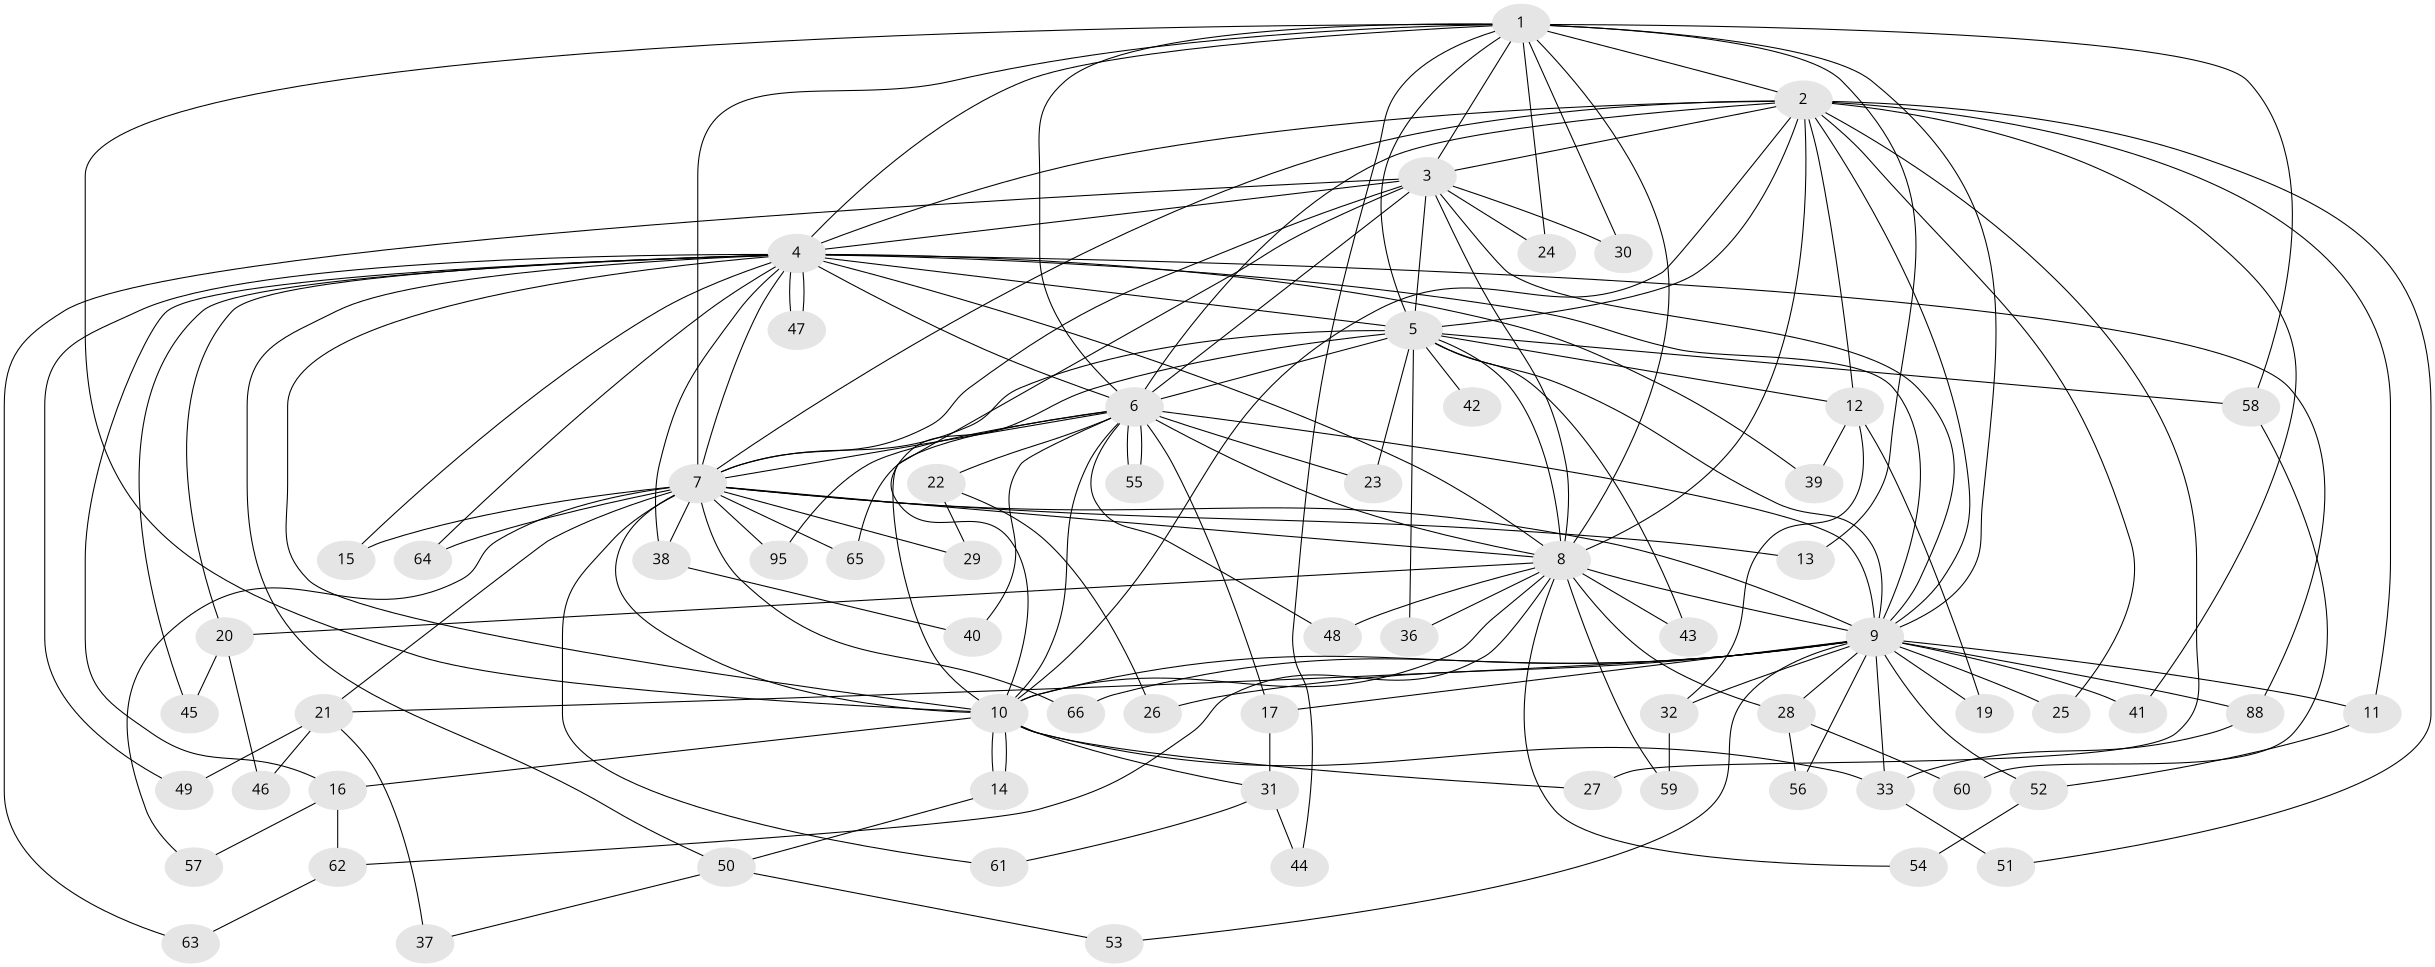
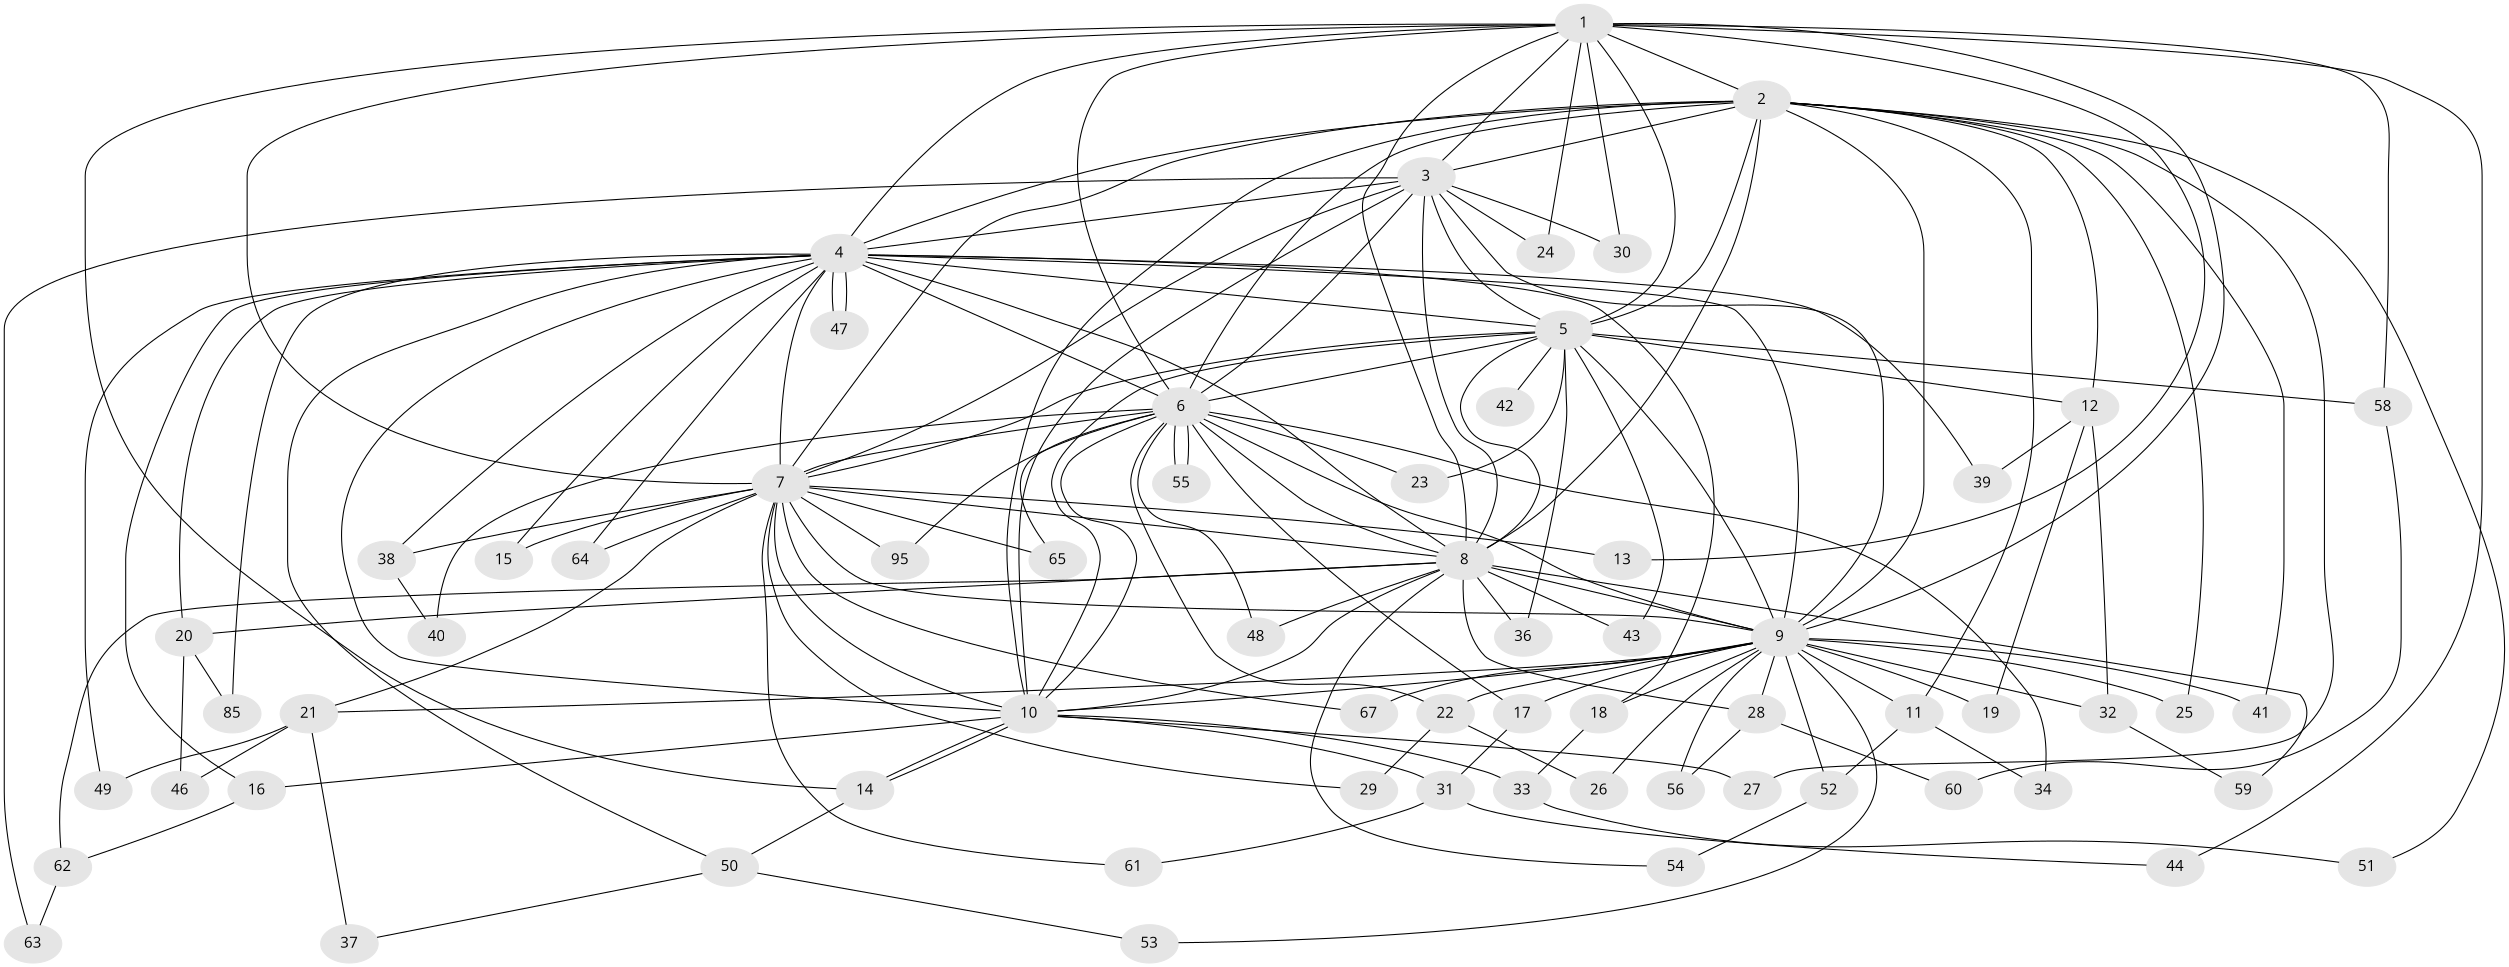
edge "1" -- "10": now "1" -- "14"
node "45": label "45" -> "85"
node "66": label "66" -> "67"
edge "9" -- "33": now "9" -- "22"
node "88": label "88" -> "18"
node "34": added
node "57": removed
